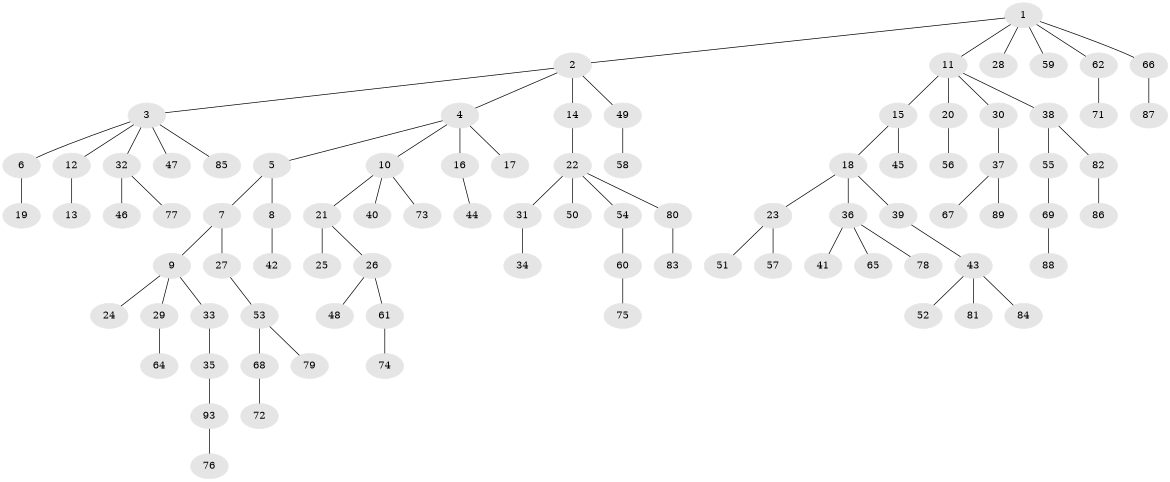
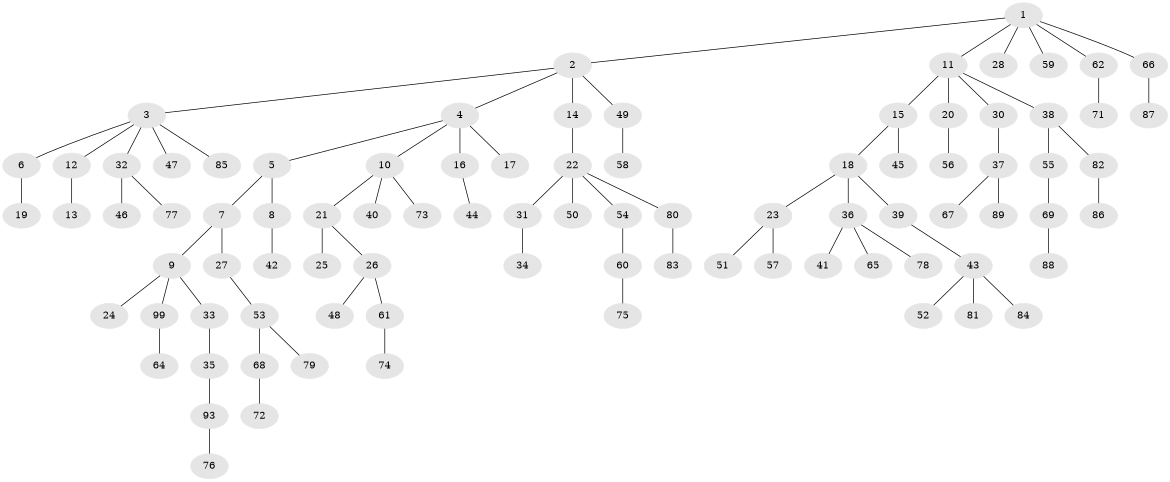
node "29": label "29" -> "99"
